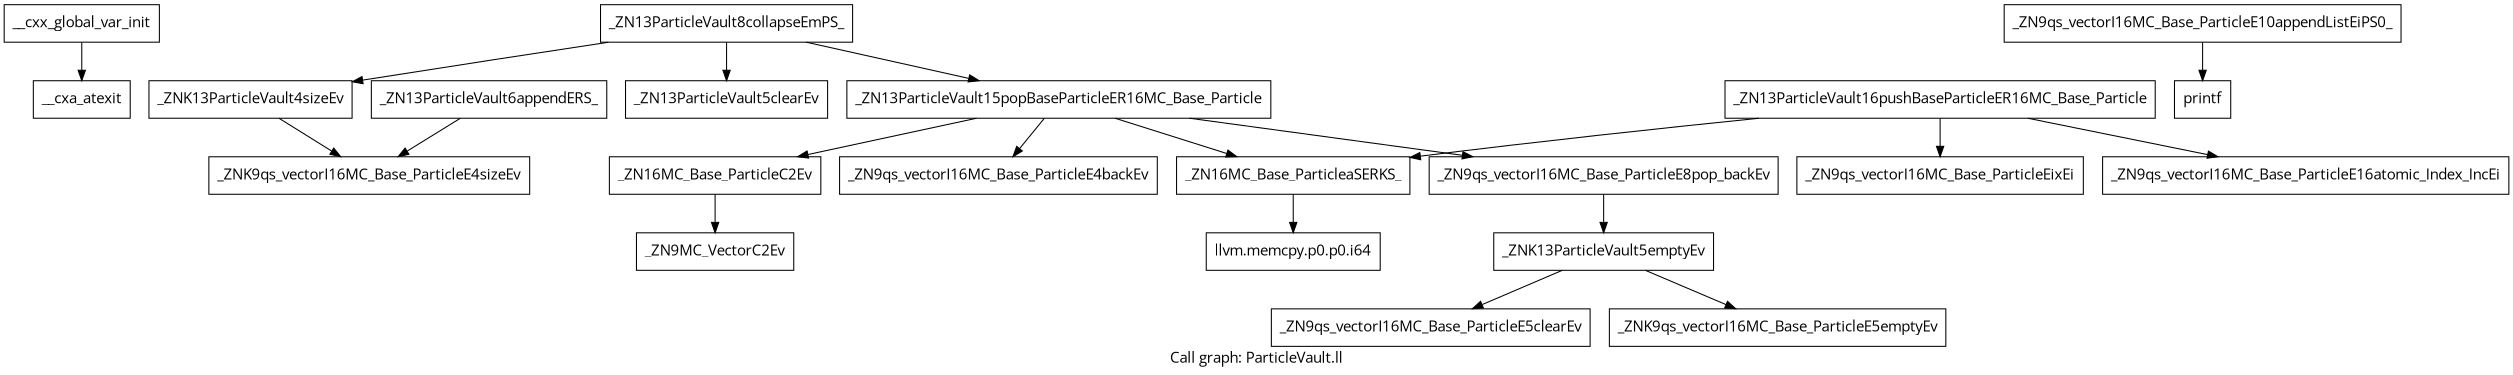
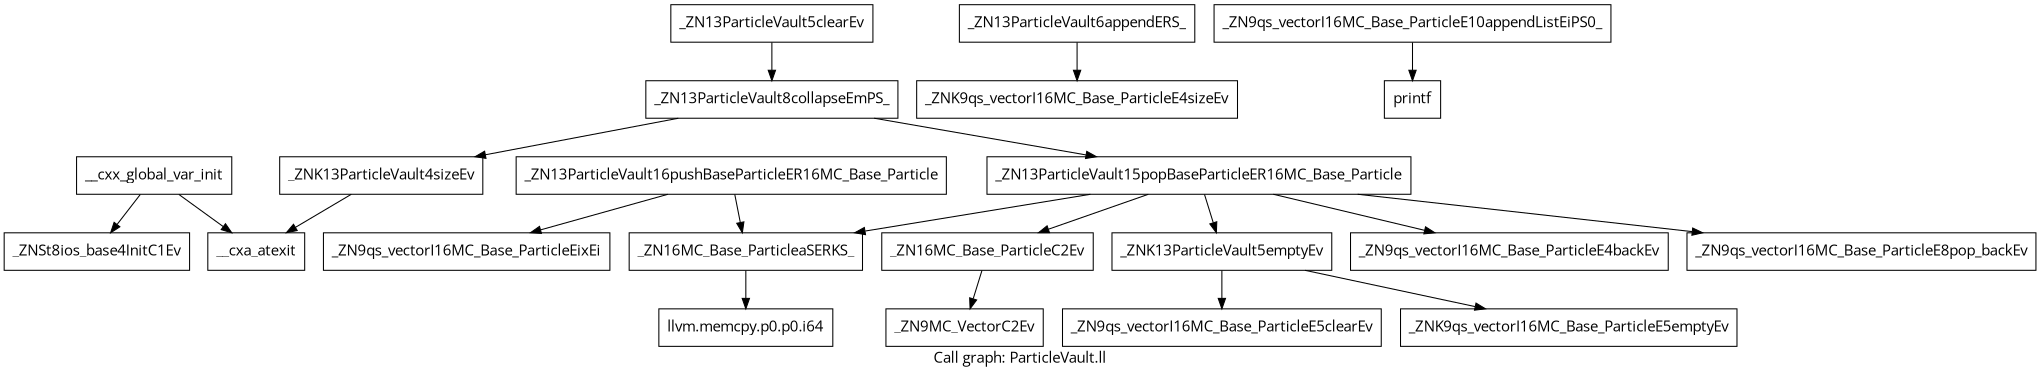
edge "_ZN13ParticleVault8collapseEmPS_" -> "_ZN13ParticleVault5clearEv": reversed
edge "_ZNK13ParticleVault4sizeEv" -> "_ZNK9qs_vectorI16MC_Base_ParticleE4sizeEv": now "_ZNK13ParticleVault4sizeEv" -> "__cxa_atexit"
node "_ZN9qs_vectorI16MC_Base_ParticleE16atomic_Index_IncEi": removed
edge "_ZN9qs_vectorI16MC_Base_ParticleE8pop_backEv" -> "_ZNK13ParticleVault5emptyEv": now "_ZN13ParticleVault15popBaseParticleER16MC_Base_Particle" -> "_ZNK13ParticleVault5emptyEv"
node "_ZNSt8ios_base4InitC1Ev": added
